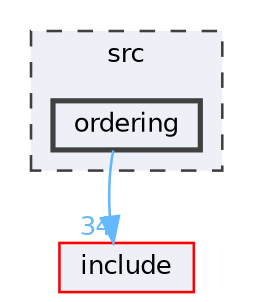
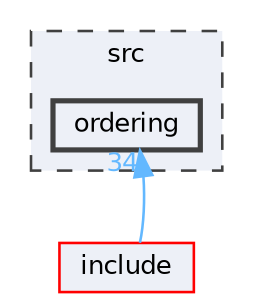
edge "ordering" -> "include": reversed
